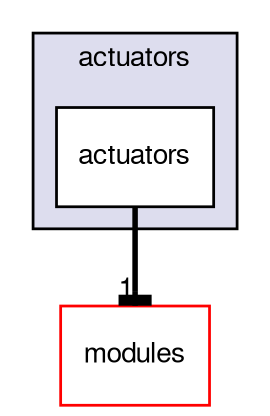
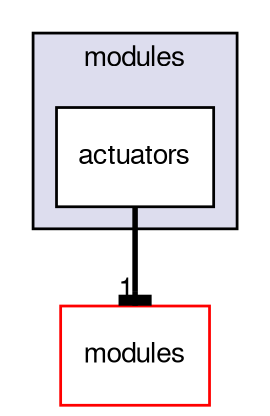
cluster "actuators": label "actuators" -> "modules"
